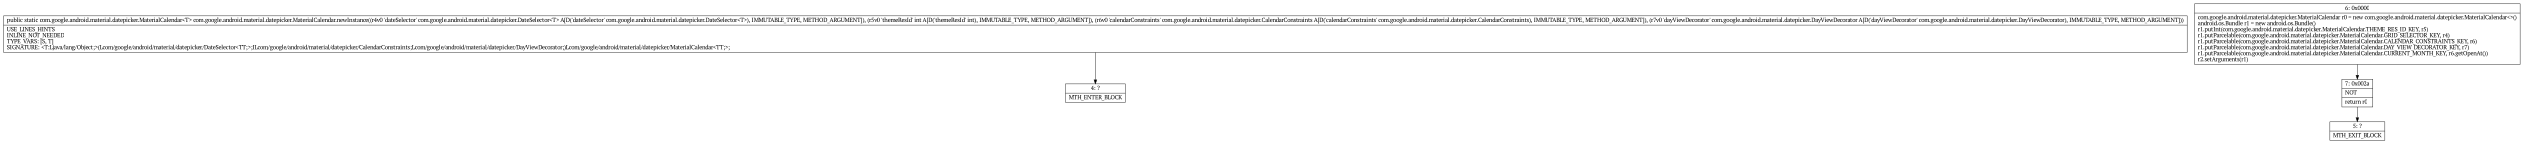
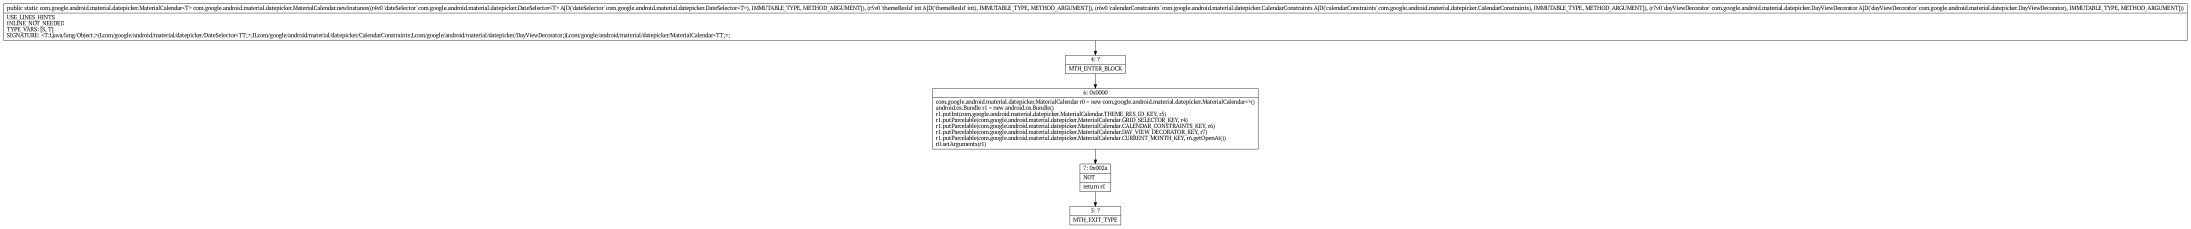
node "6: 0x0000": text "r2.setArguments(r1)" -> "r0.setArguments(r1)"
edge "4: ?" -> "6: 0x0000": added
node "5: ?": text "MTH_EXIT_BLOCK" -> "MTH_EXIT_TYPE"
